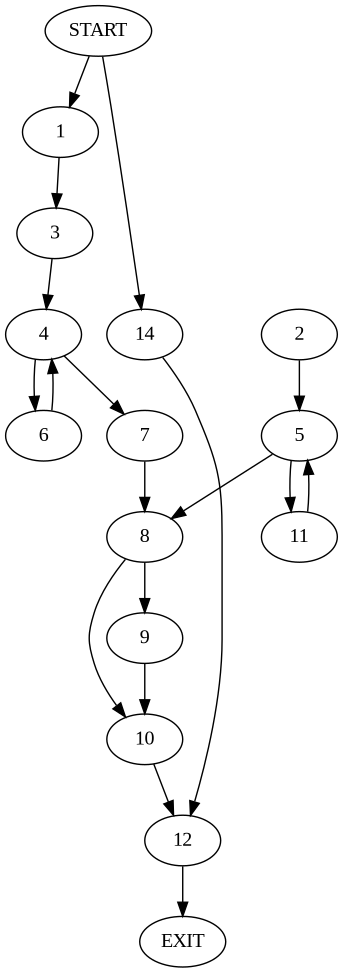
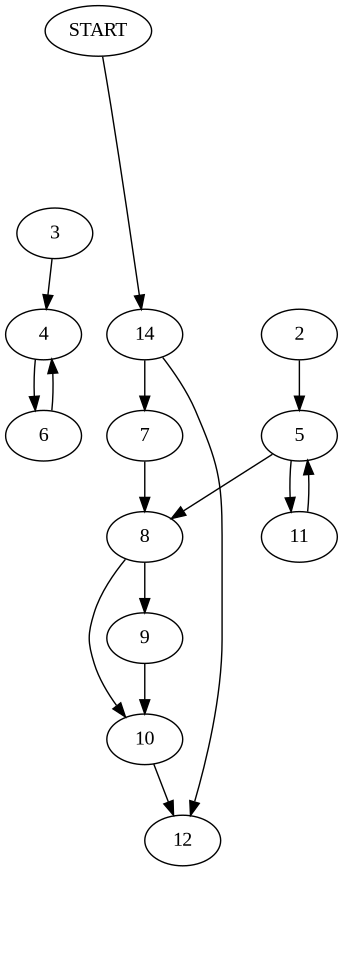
node "1": removed
edge "4" -> "7": now "14" -> "7"
node "EXIT": removed
